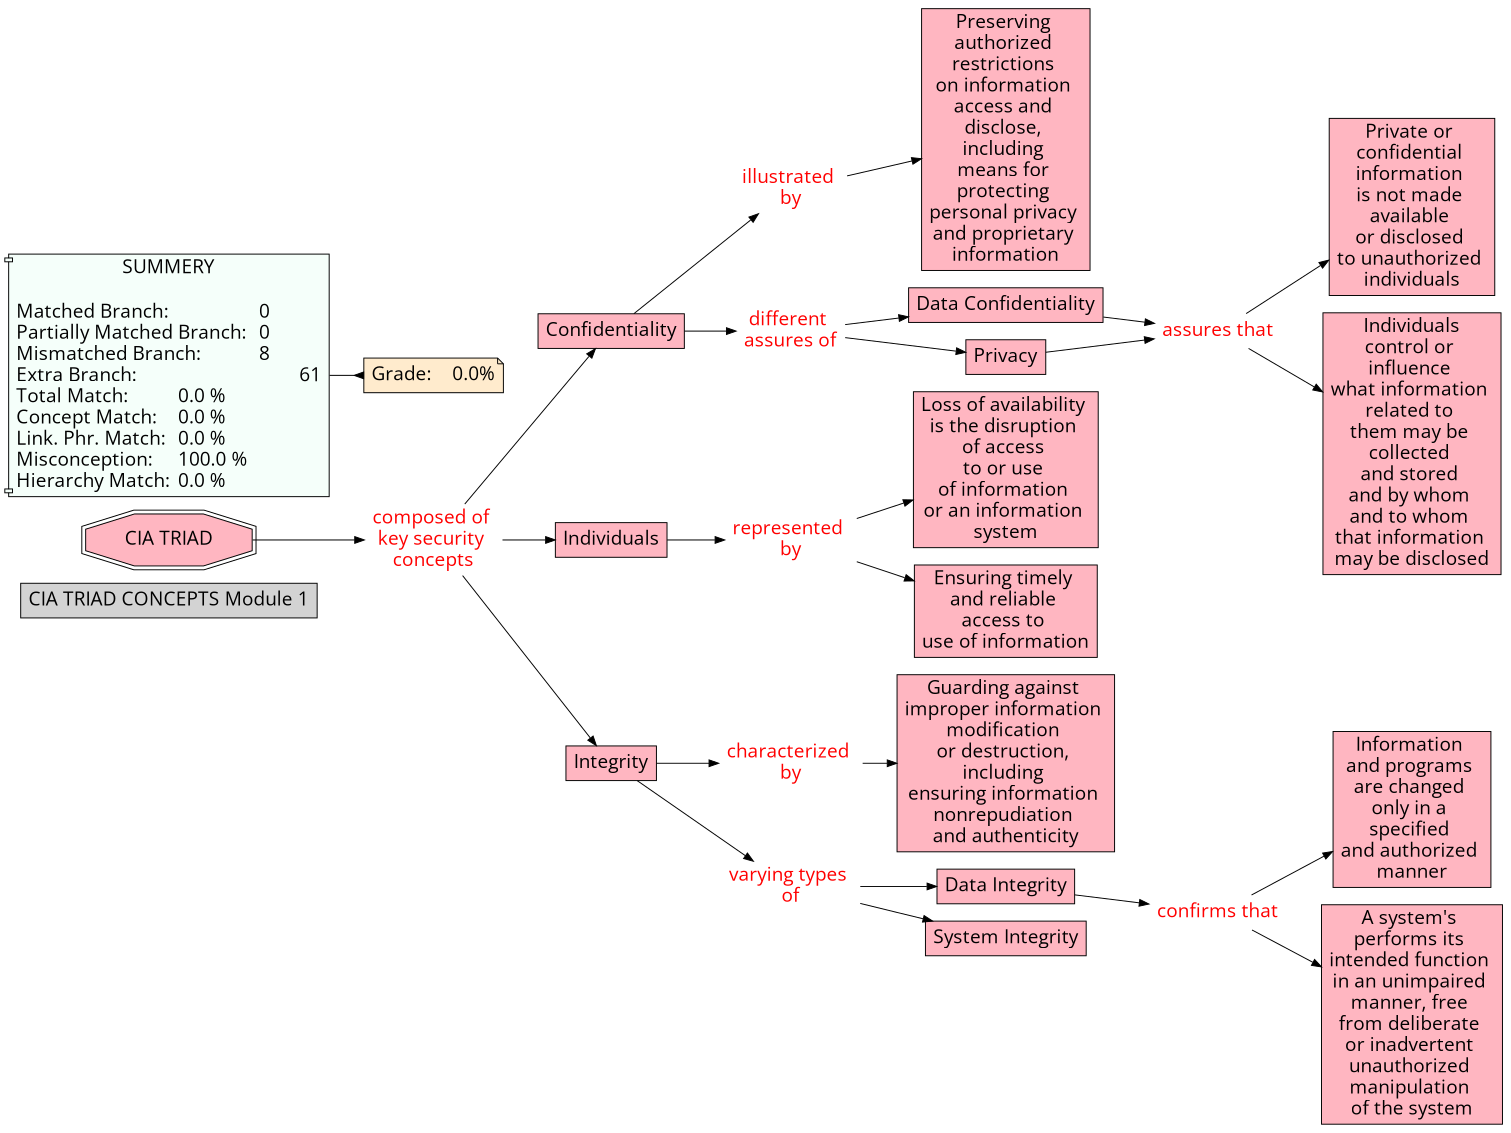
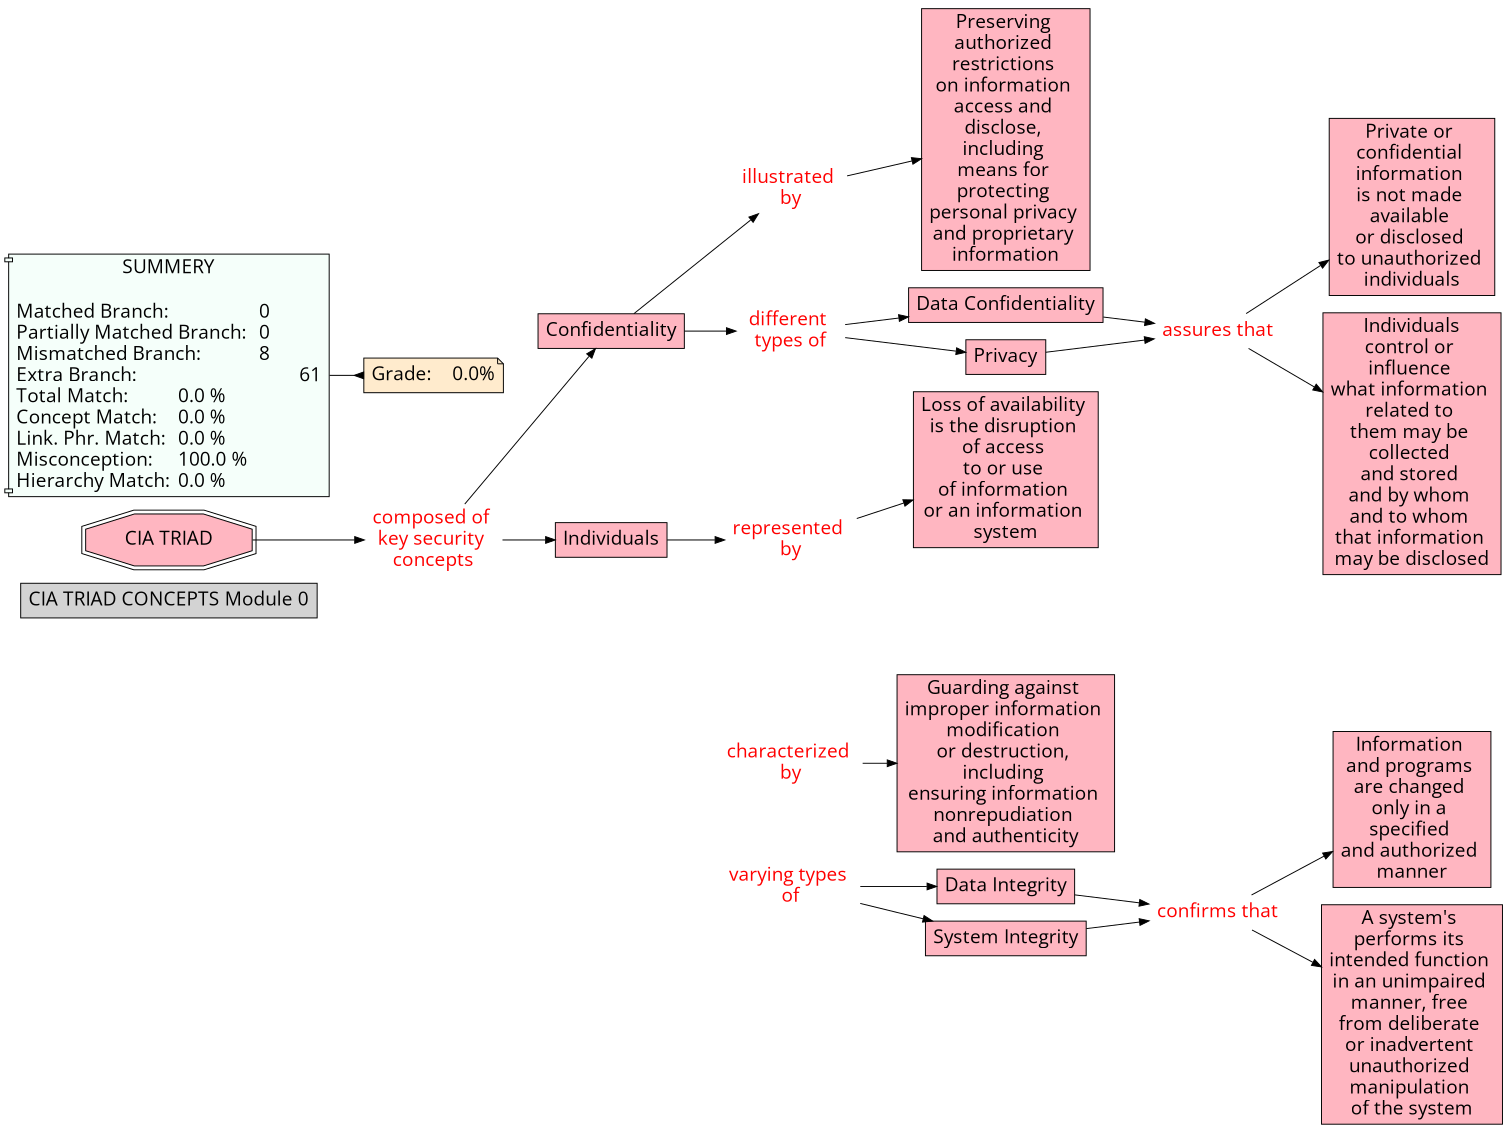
node "different assures of": label "different assures of" -> "different types of"
node "CIA TRIAD CONCEPTS Module 1": label "CIA TRIAD CONCEPTS Module 1" -> "CIA TRIAD CONCEPTS Module 0"
node "Ensuring timely and reliable access to use of information": removed
node "Integrity": removed
edge "System Integrity" -> "confirms that": added
